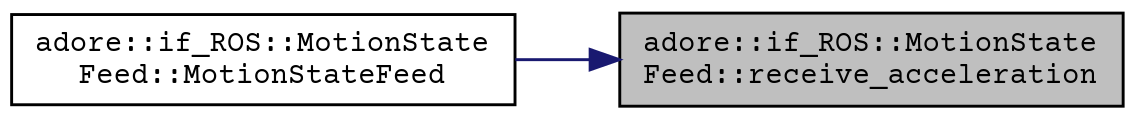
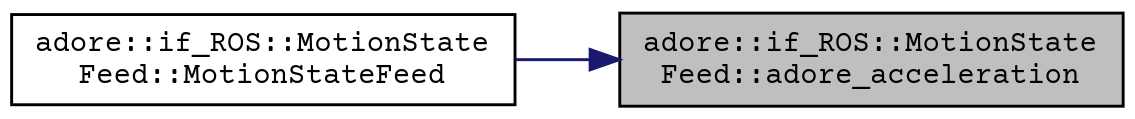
node "adore::if_ROS::MotionState Feed::receive_acceleration": label "adore::if_ROS::MotionState Feed::receive_acceleration" -> "adore::if_ROS::MotionState Feed::adore_acceleration"
